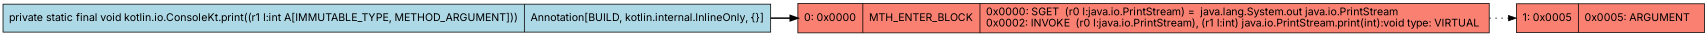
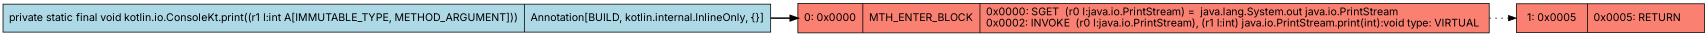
node "1: 0x0005": text "0x0005: ARGUMENT" -> "0x0005: RETURN"
